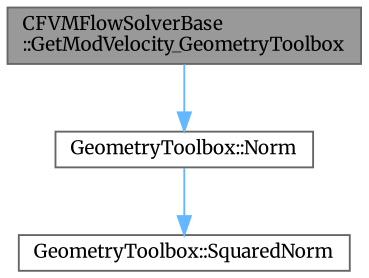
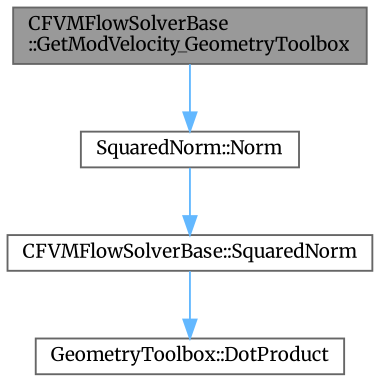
node "GeometryToolbox::Norm": label "GeometryToolbox::Norm" -> "SquaredNorm::Norm"
node "GeometryToolbox::SquaredNorm": label "GeometryToolbox::SquaredNorm" -> "CFVMFlowSolverBase::SquaredNorm"
node "GeometryToolbox::DotProduct": added
